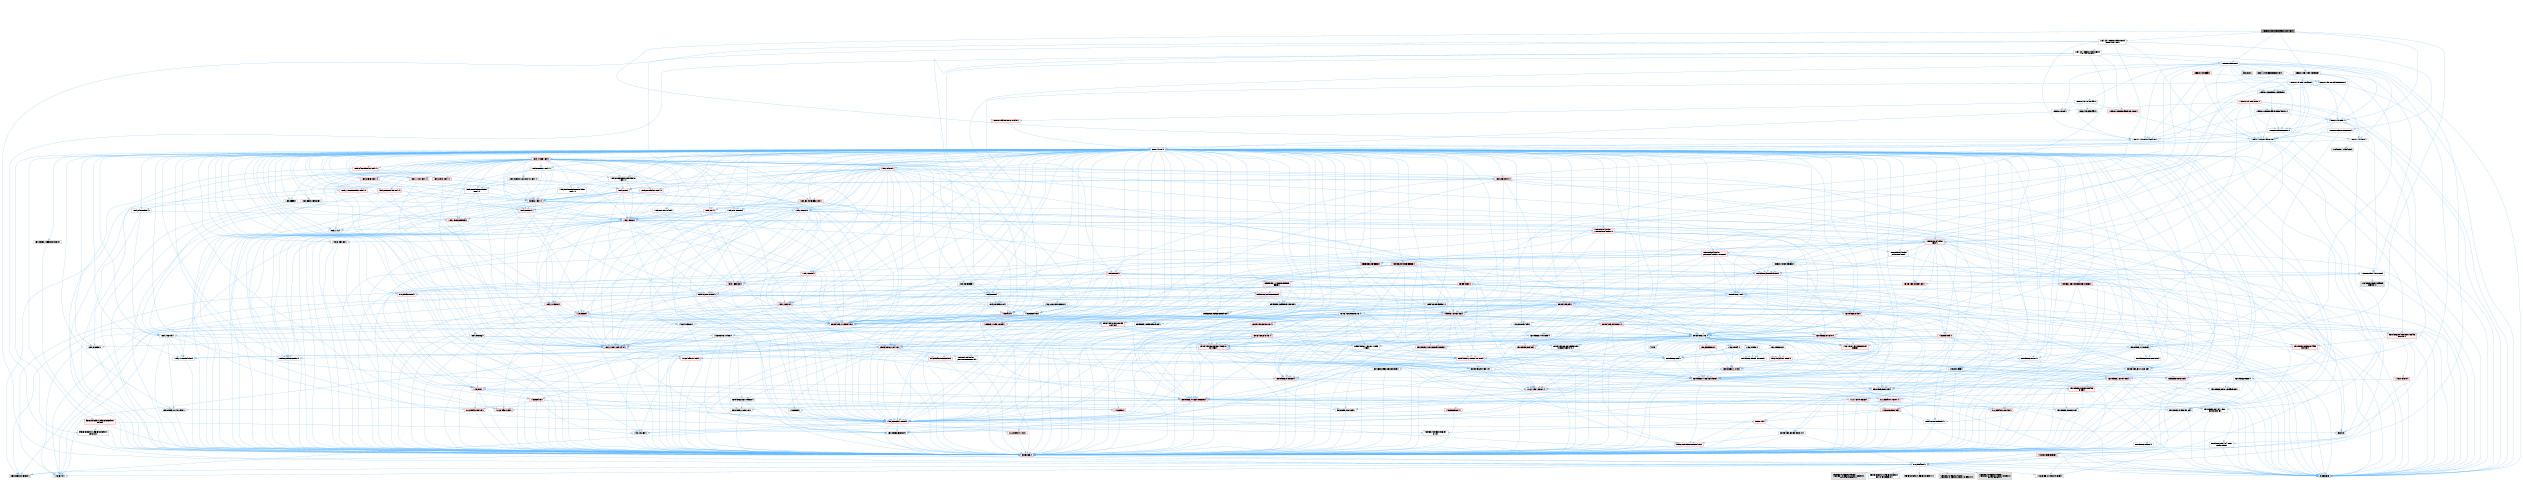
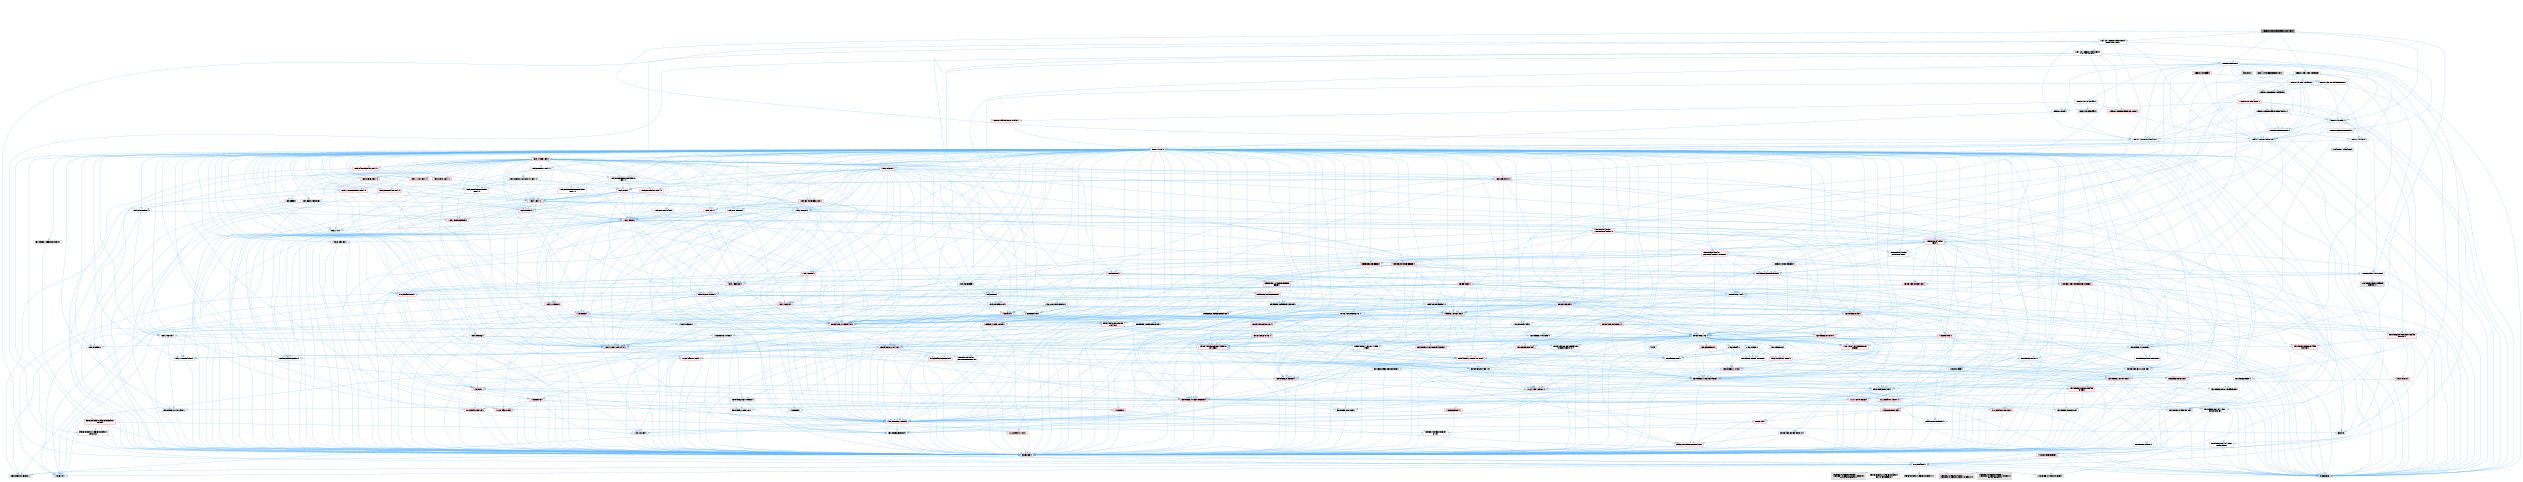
node "IsClass/Matrix.h": label "IsClass/Matrix.h" -> "Math/Matrix.h"
edge "Delegates/MulticastDelegate Base.h" -> "Algo/Heapify.h": now "Delegates/MulticastDelegate Base.h" -> "Containers/Array.h"
